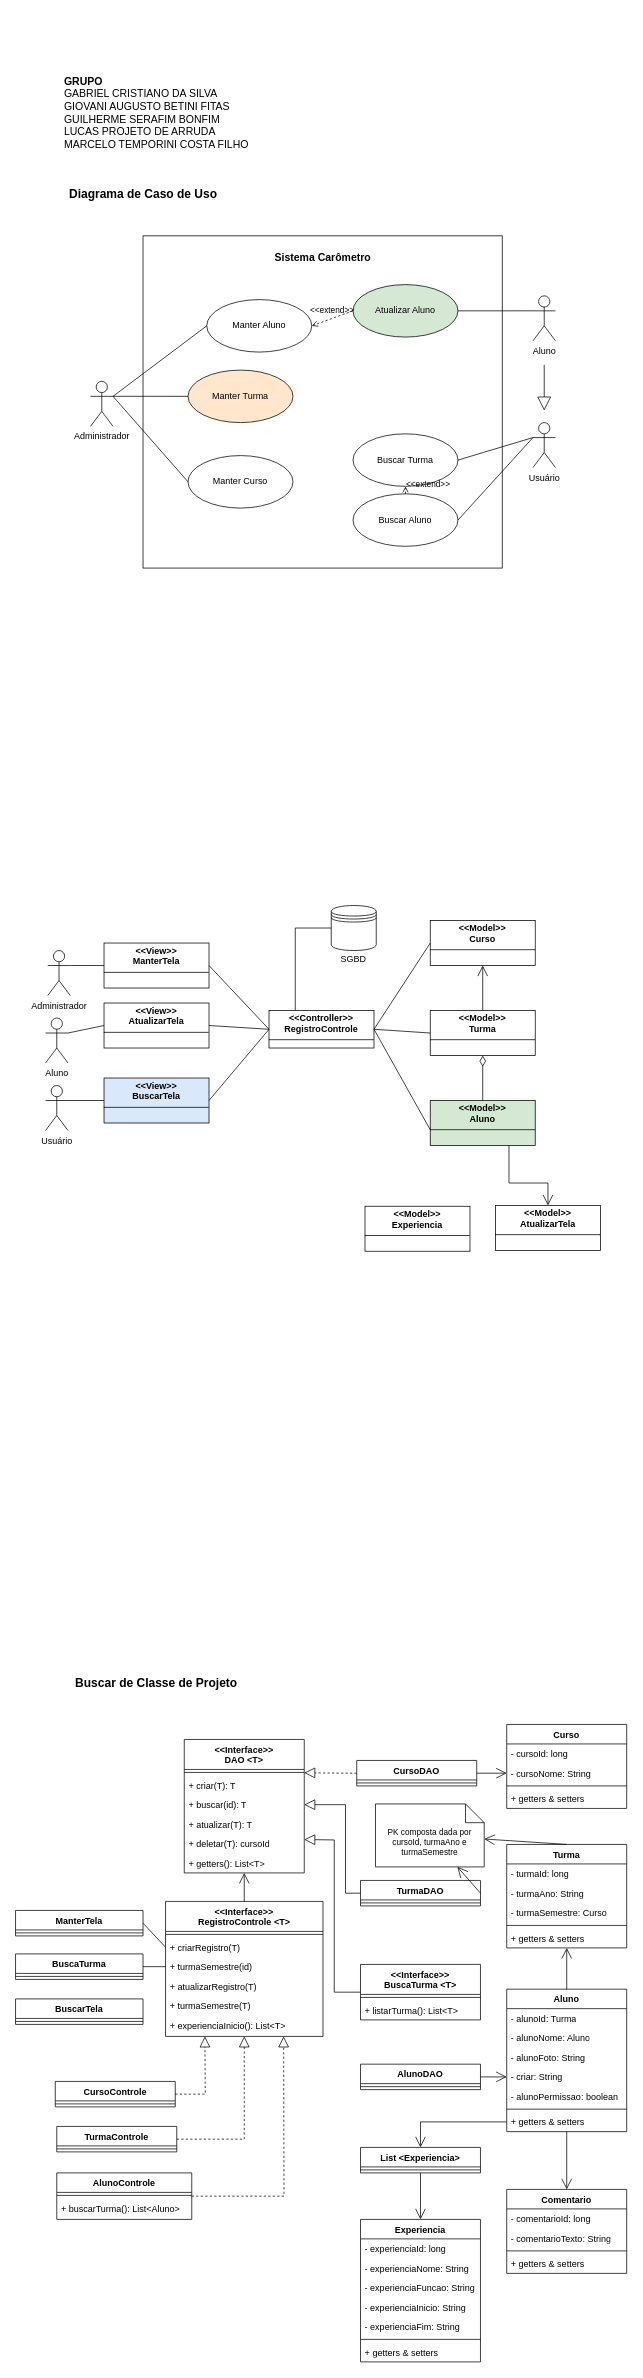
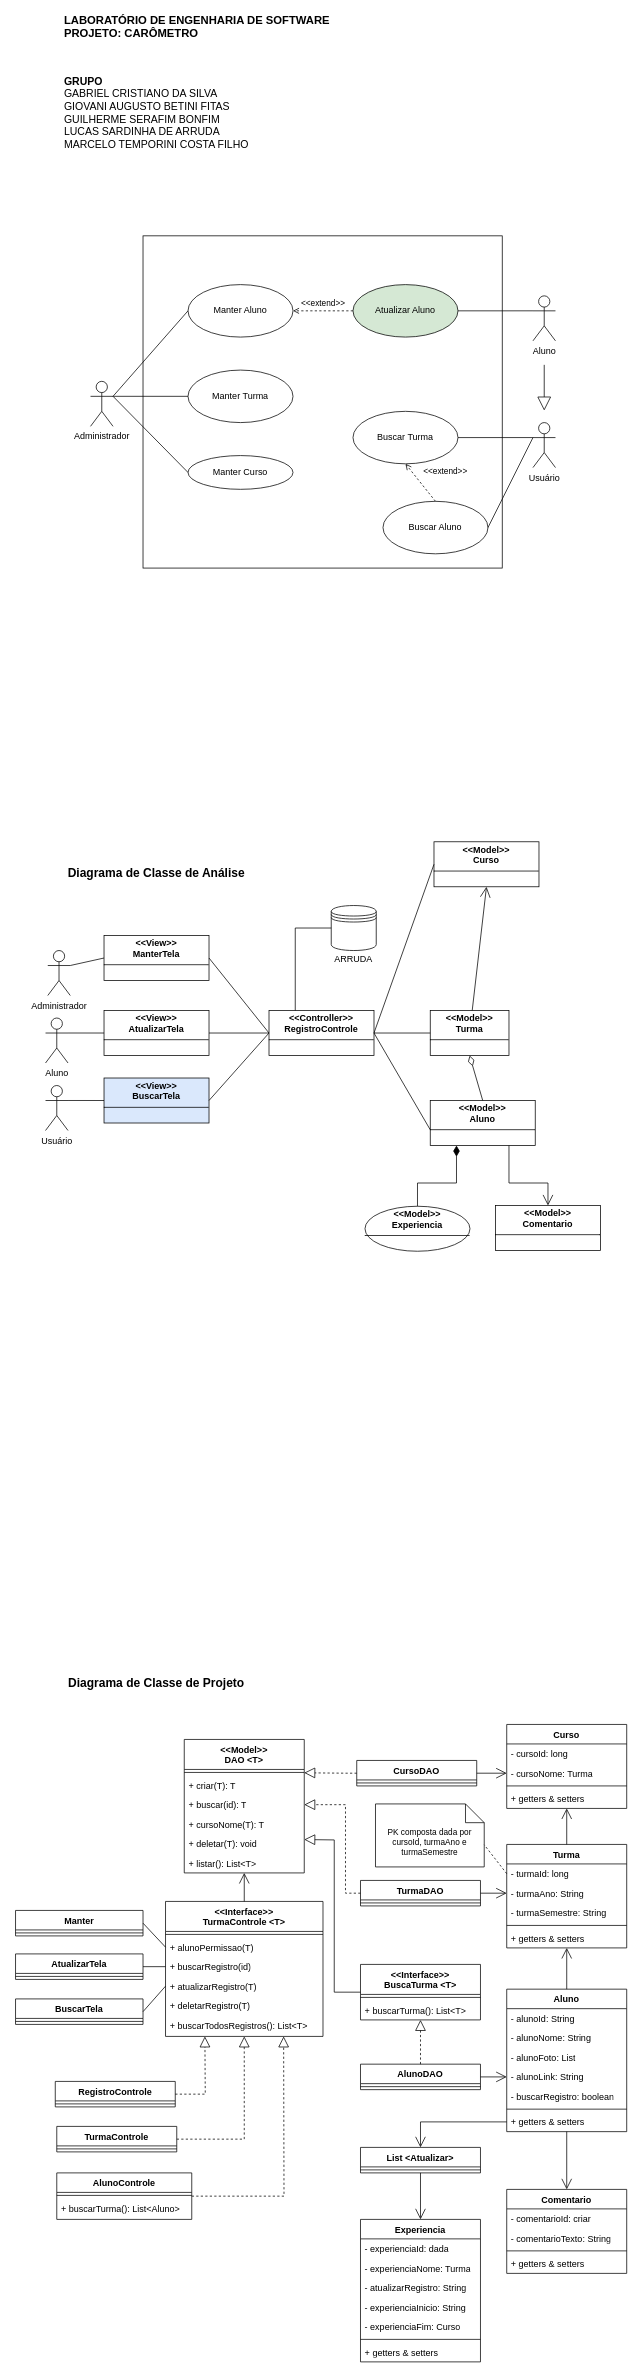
node "LABORATÓRIO DE ENGENHARIA DE SOFTWARE PROJETO: CARÔMETRO": added
node "GRUPO GABRIEL CRISTIANO DA SILVA GIOVANI AUGUSTO BETINI FITAS GUILHERME SERAFIM BONFIM LUCAS PROJETO DE ARRUDA MARCELO TEMPORINI COSTA FILHO": label "GRUPO GABRIEL CRISTIANO DA SILVA GIOVANI AUGUSTO BETINI FITAS GUILHERME SERAFIM BONFIM LUCAS PROJETO DE ARRUDA MARCELO TEMPORINI COSTA FILHO" -> "GRUPO GABRIEL CRISTIANO DA SILVA GIOVANI AUGUSTO BETINI FITAS GUILHERME SERAFIM BONFIM LUCAS SARDINHA DE ARRUDA MARCELO TEMPORINI COSTA FILHO"
node "Diagrama de Caso de Uso": removed
node "Sistema Carômetro": removed
node "Manter Aluno": moved (259, 326) -> (240, 311)
node "Manter Turma": fillcolor #ffe6cc -> #ffffff
node "Buscar Turma": moved (405, 460) -> (405, 438)
node "Manter Curso": size 105x53 -> 105x34
node "Buscar Aluno": moved (405, 520) -> (435, 528)
node "Diagrama de Classe de Análise": added
node "<<Model>> Curso": moved (483, 943) -> (486, 864)
node "SGBD": label "SGBD" -> "ARRUDA"
node "<<View>> ManterTela": moved (156, 966) -> (156, 958)
node "<<View>> AtualizarTela": moved (156, 1026) -> (156, 1033)
node "<<Controller>> RegistroControle": size 105x38 -> 105x45
node "<<Model>> Turma": size 105x45 -> 79x45
node "<<Model>> Aluno": fillcolor #d5e8d4 -> #ffffff
edge "<<Model>> Experiencia" -> "<<Model>> Aluno": added
node "<<Model>> AtualizarTela": label "<<Model>> AtualizarTela" -> "<<Model>> Comentario"
node "<<Model>> Experiencia": shape rectangle -> ellipse
node "Buscar de Classe de Projeto": label "Buscar de Classe de Projeto" -> "Diagrama de Classe de Projeto"
node "<<Interface>> DAO <T>": label "<<Interface>> DAO <T>" -> "<<Model>> DAO <T>"
node "- cursoNome: String": label "- cursoNome: String" -> "- cursoNome: Turma"
node "+ atualizar(T): T": label "+ atualizar(T): T" -> "+ cursoNome(T): T"
edge "TurmaDAO" -> "+ buscar(id): T": style solid -> dashed
edge "Turma" -> "PK composta dada por cursoId, turmaAno e turmaSemestre": now "Turma" -> "Curso"
node "+ deletar(T): cursoId": label "+ deletar(T): cursoId" -> "+ deletar(T): void"
edge "PK composta dada por cursoId, turmaAno e turmaSemestre" -- "- turmaId: long": added
node "+ getters(): List<T>": label "+ getters(): List<T>" -> "+ listar(): List<T>"
edge "TurmaDAO" -> "PK composta dada por cursoId, turmaAno e turmaSemestre": now "TurmaDAO" -> "- turmaAno: String"
node "- turmaSemestre: Curso": label "- turmaSemestre: Curso" -> "- turmaSemestre: String"
node "<<Interface>> RegistroControle <T>": label "<<Interface>> RegistroControle <T>" -> "<<Interface>> TurmaControle <T>"
node "ManterTela": label "ManterTela" -> "Manter"
node "+ criarRegistro(T)": label "+ criarRegistro(T)" -> "+ alunoPermissao(T)"
node "BuscaTurma": label "BuscaTurma" -> "AtualizarTela"
node "+ turmaSemestre(id)": label "+ turmaSemestre(id)" -> "+ buscarRegistro(id)"
edge "+ atualizarRegistro(T)" -- "BuscarTela": added
node "+ turmaSemestre(T)": label "+ turmaSemestre(T)" -> "+ deletarRegistro(T)"
node "+ listarTurma(): List<T>": label "+ listarTurma(): List<T>" -> "+ buscarTurma(): List<T>"
node "- alunoId: Turma": label "- alunoId: Turma" -> "- alunoId: String"
node "+ experienciaInicio(): List<T>": label "+ experienciaInicio(): List<T>" -> "+ buscarTodosRegistros(): List<T>"
node "- alunoNome: Aluno": label "- alunoNome: Aluno" -> "- alunoNome: String"
edge "AlunoDAO" -> "<<Interface>> BuscaTurma <T>": added
node "- alunoFoto: String": label "- alunoFoto: String" -> "- alunoFoto: List"
node "- criar: String": label "- criar: String" -> "- alunoLink: String"
node "CursoControle": label "CursoControle" -> "RegistroControle"
node "- alunoPermissao: boolean": label "- alunoPermissao: boolean" -> "- buscarRegistro: boolean"
node "List <Experiencia>": label "List <Experiencia>" -> "List <Atualizar>"
node "- comentarioId: long": label "- comentarioId: long" -> "- comentarioId: criar"
node "- experienciaId: long": label "- experienciaId: long" -> "- experienciaId: dada"
node "- experienciaNome: String": label "- experienciaNome: String" -> "- experienciaNome: Turma"
node "- experienciaFuncao: String": label "- experienciaFuncao: String" -> "- atualizarRegistro: String"
node "- experienciaFim: String": label "- experienciaFim: String" -> "- experienciaFim: Curso"
